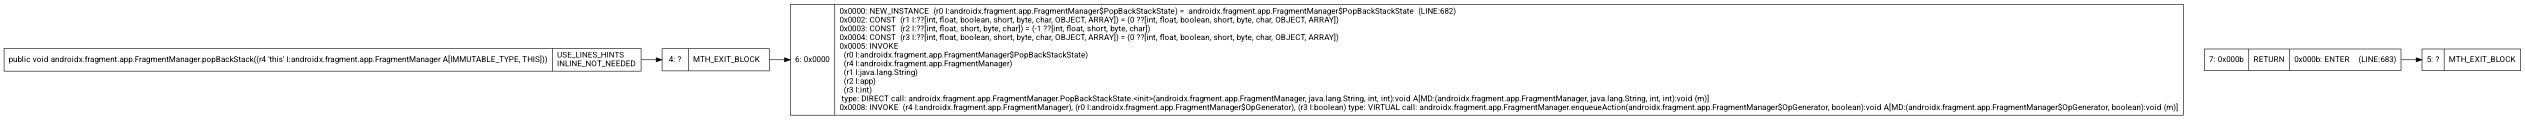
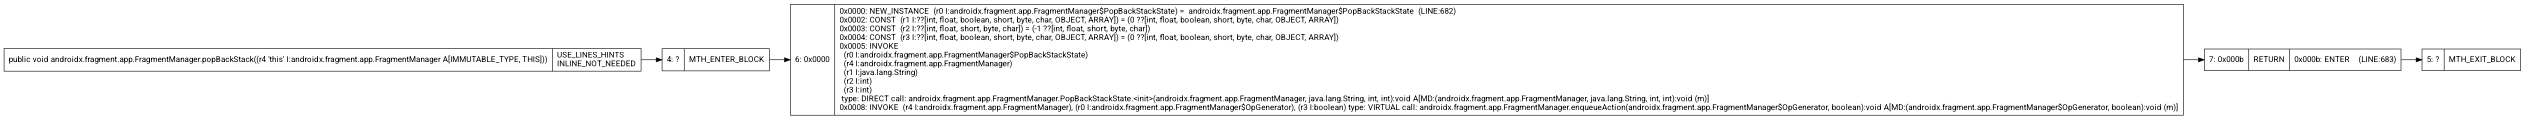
node "4: ?": text "MTH_EXIT_BLOCK" -> "MTH_ENTER_BLOCK"
edge "6: 0x0000" -> "7: 0x000b": added
node "6: 0x0000": text "(r2 I:app)" -> "(r2 I:int)"
